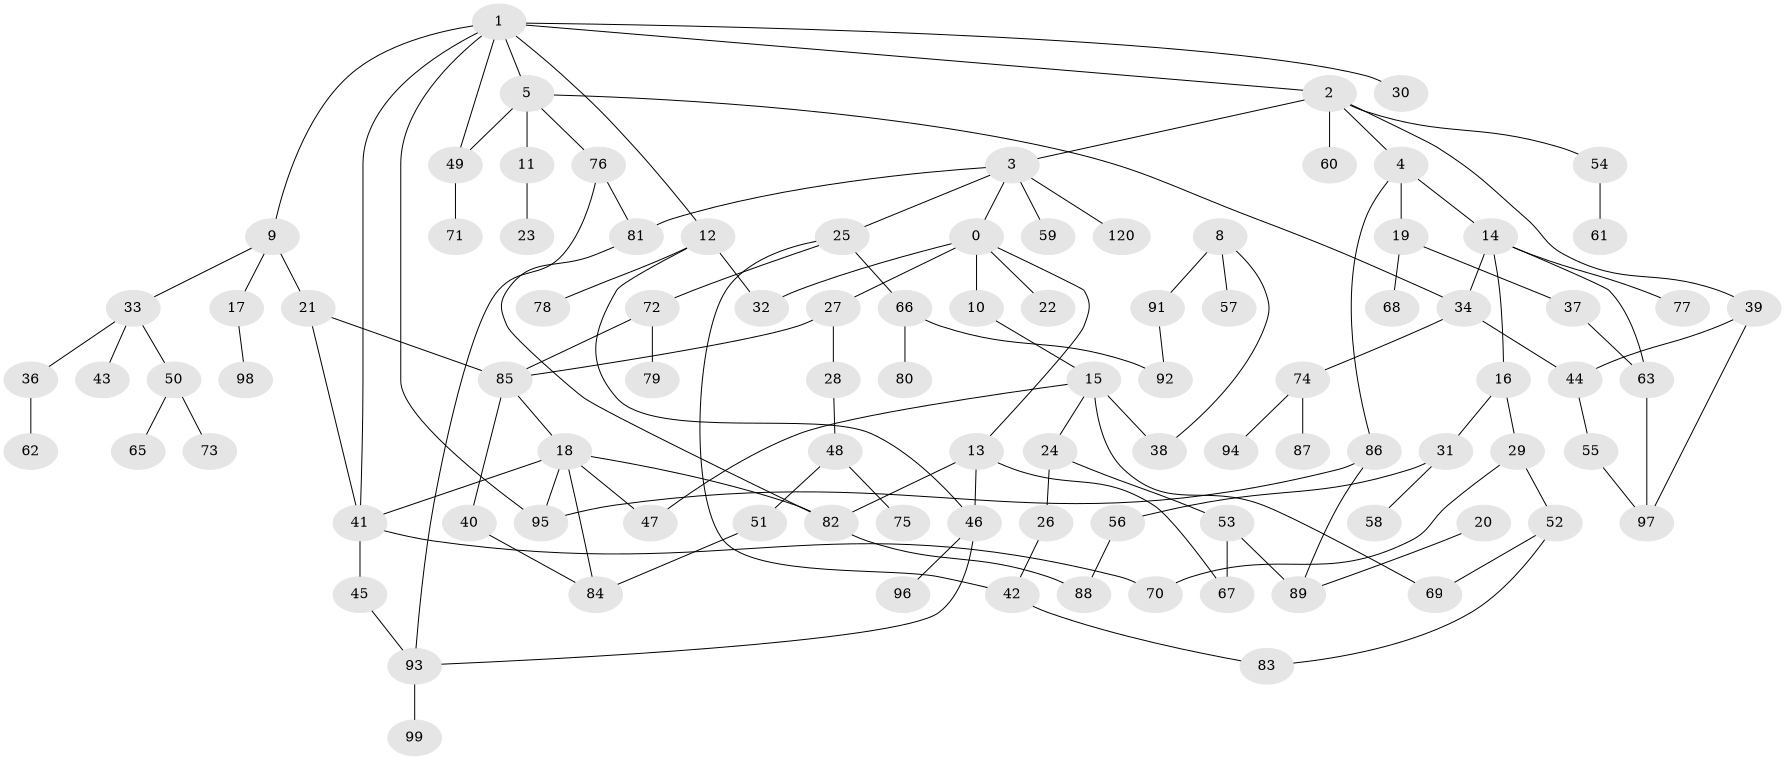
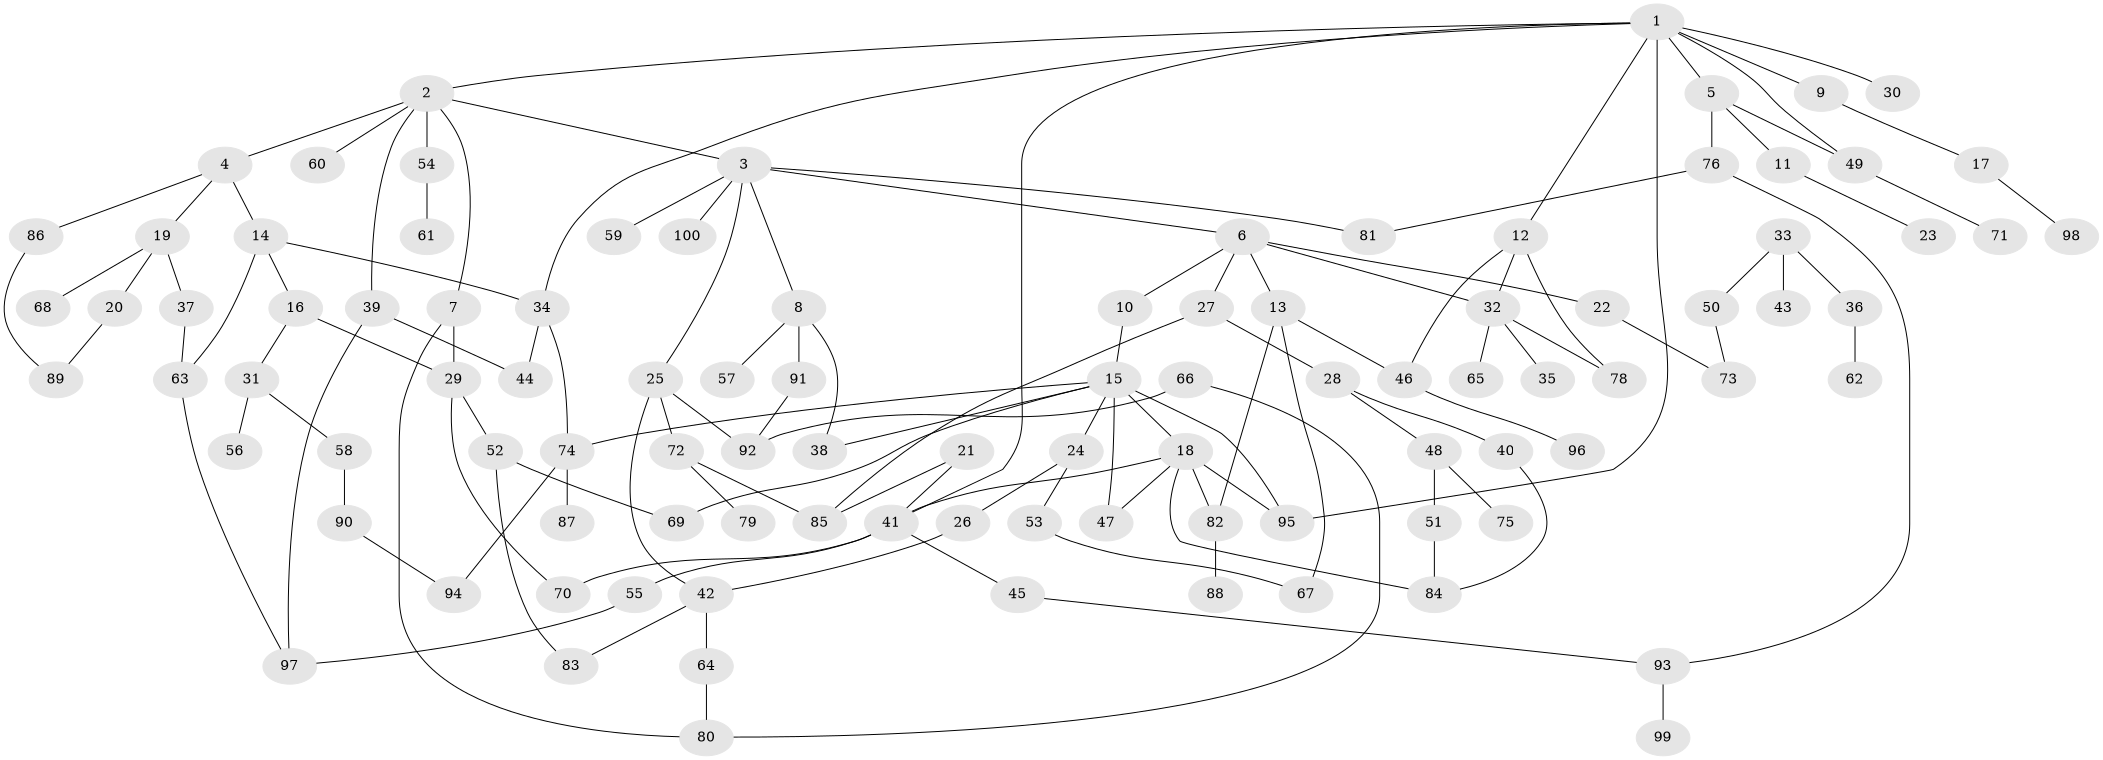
edge "5" -- "34": now "1" -- "34"
edge "3" -- "8": added
node "0": label "0" -> "6"
node "120": label "120" -> "100"
edge "9" -- "33": removed
edge "25" -- "66": now "25" -- "92"
edge "19" -- "20": added
edge "9" -- "21": removed
node "7": added
node "77": removed
edge "22" -- "73": added
edge "32" -- "78": added
node "35": added
edge "81" -- "82": removed
edge "15" -- "74": added
edge "50" -- "65": now "32" -- "65"
edge "85" -- "18": now "15" -- "18"
edge "44" -- "55": now "41" -- "55"
edge "85" -- "40": now "28" -- "40"
edge "86" -- "95": now "15" -- "95"
node "90": added
edge "53" -- "89": removed
edge "56" -- "88": removed
edge "46" -- "93": removed
node "64": added
